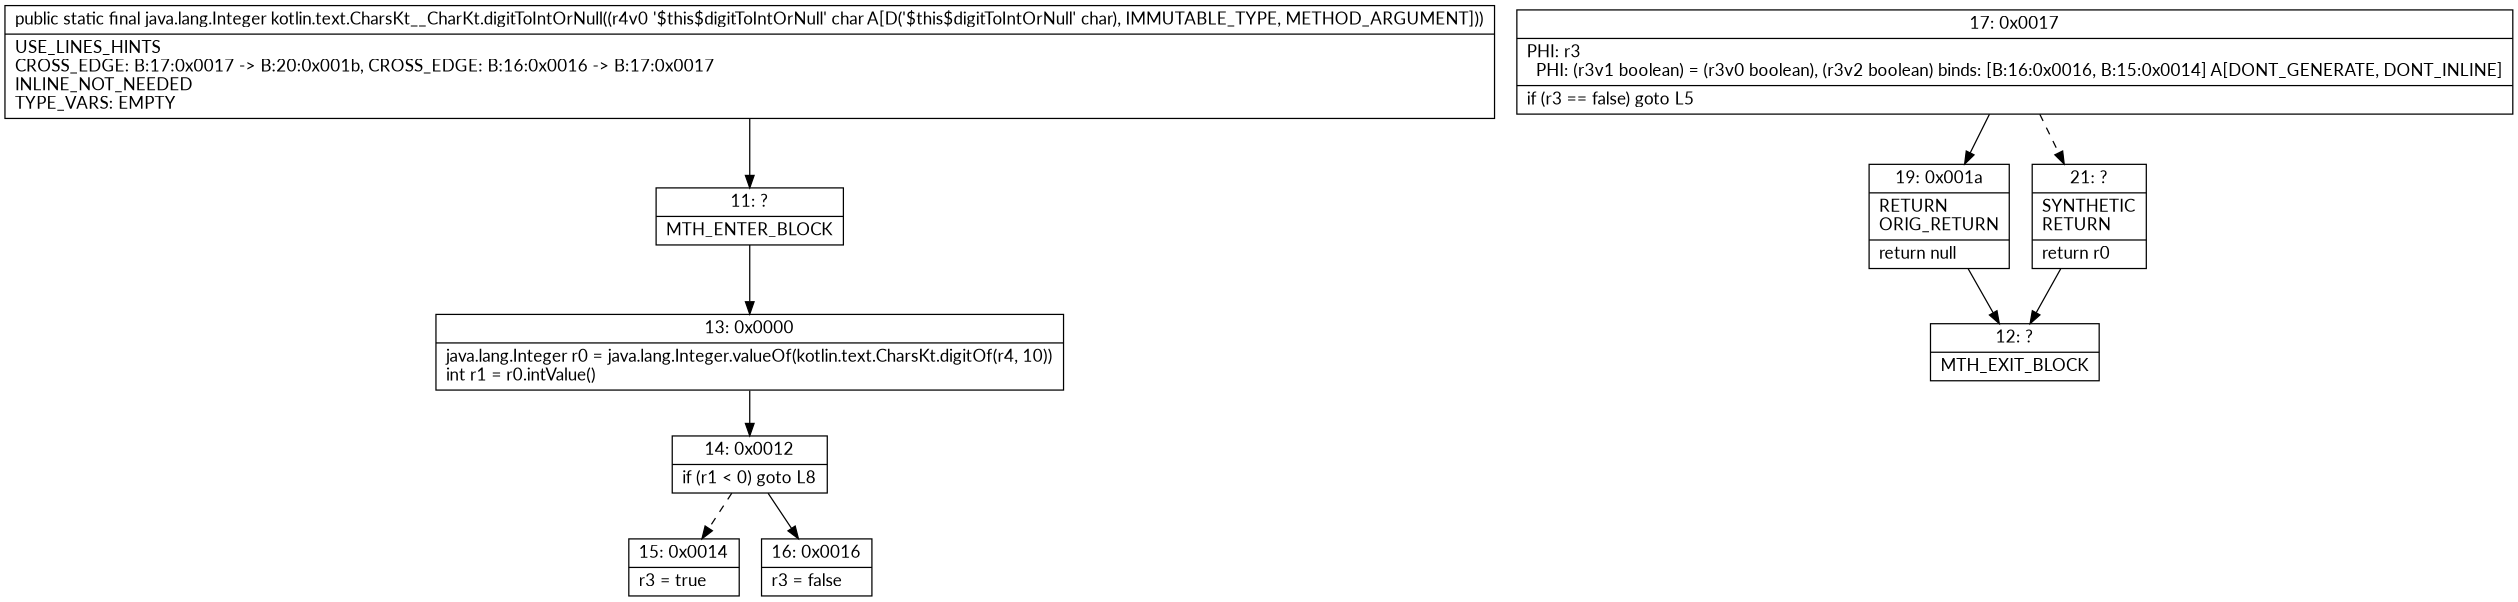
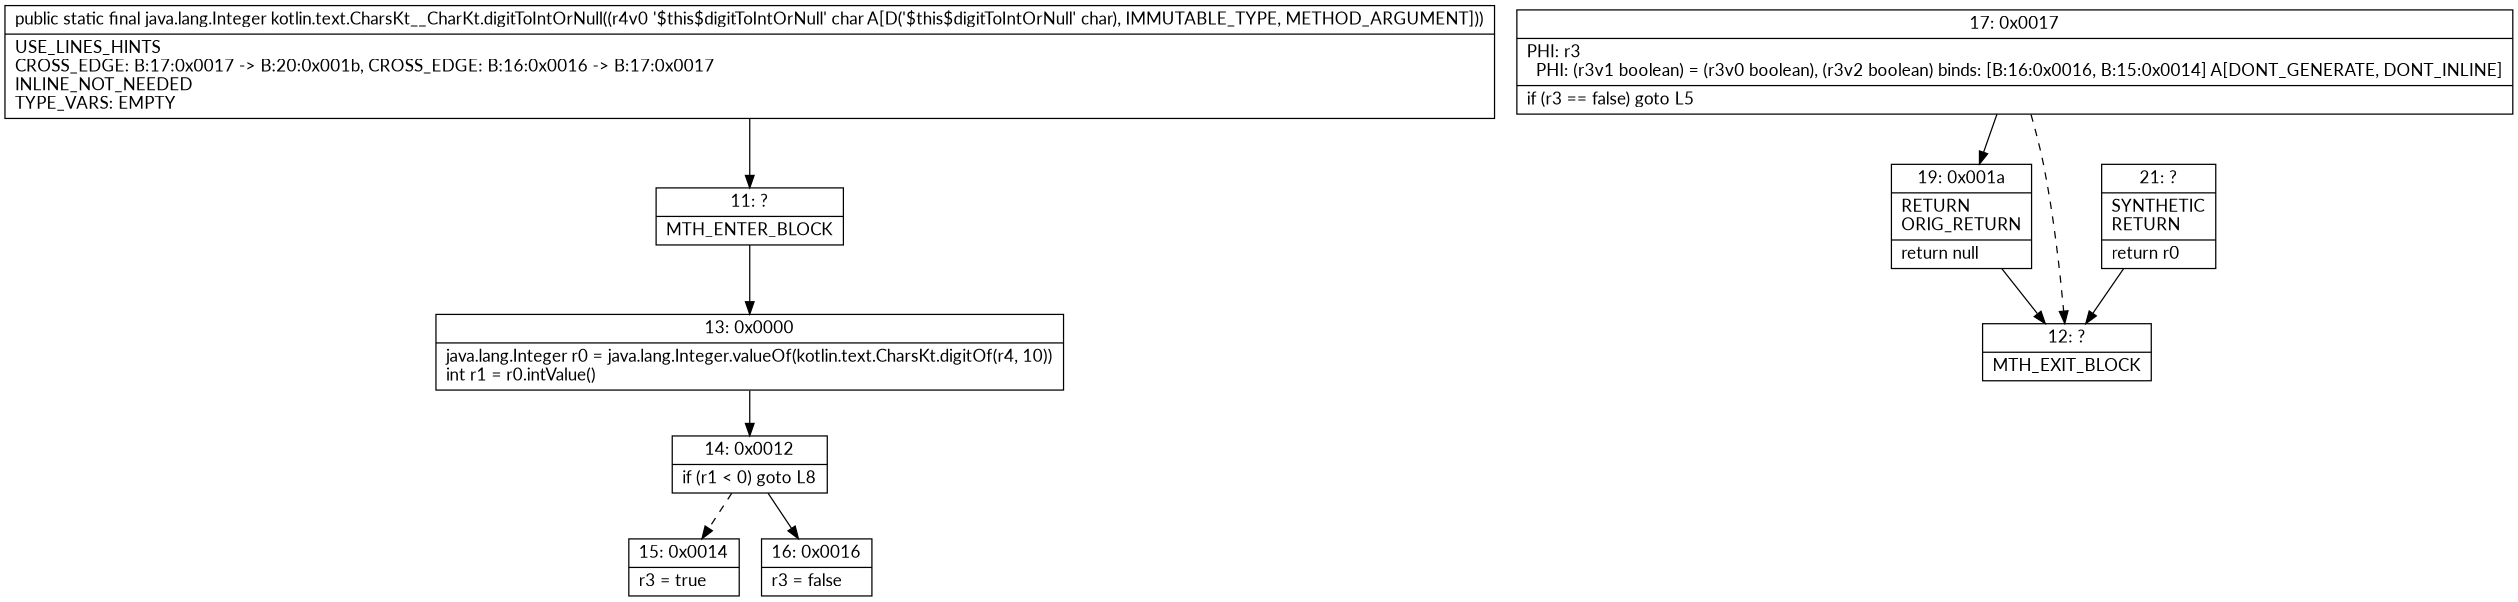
edge "17: 0x0017" -> "21: ?": now "17: 0x0017" -> "12: ?"
